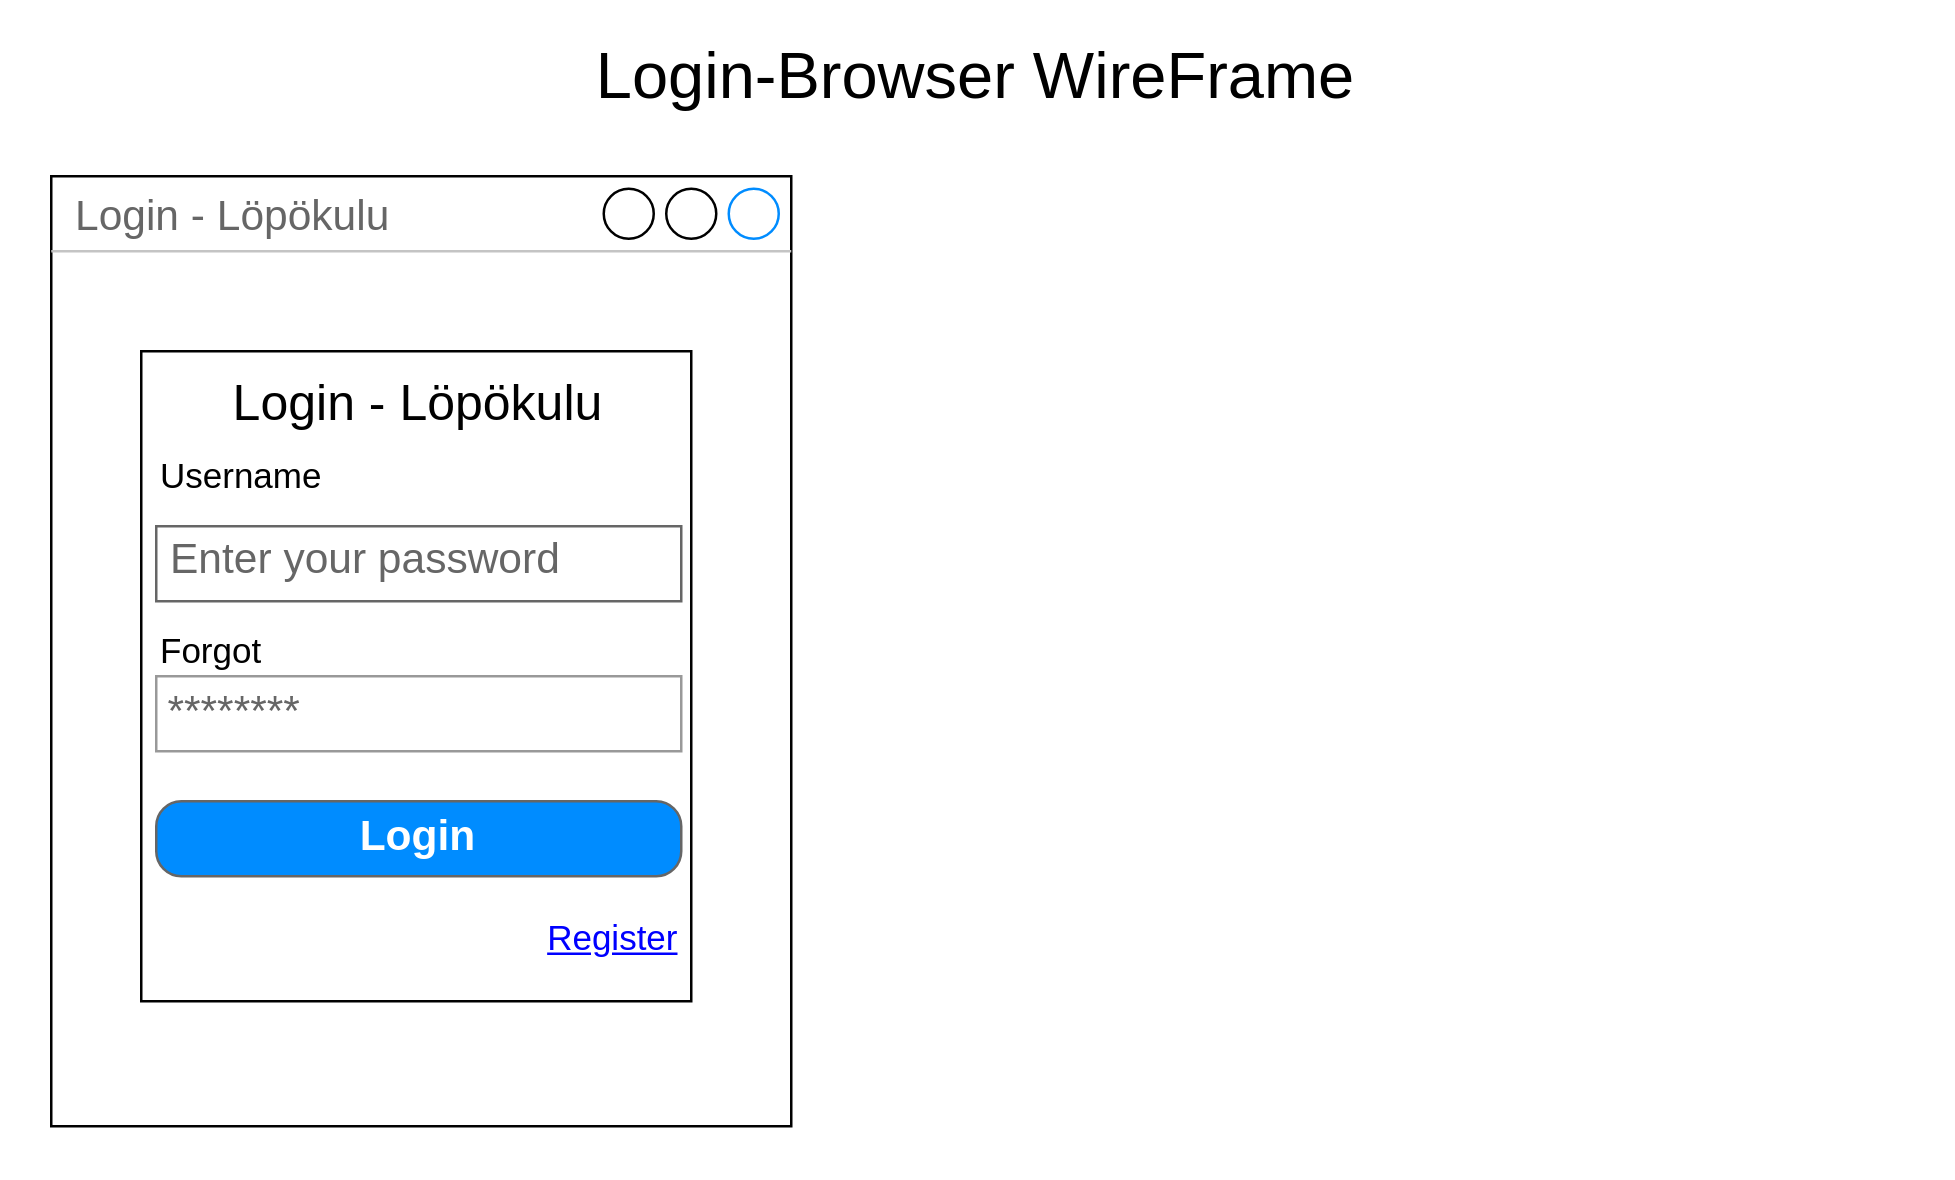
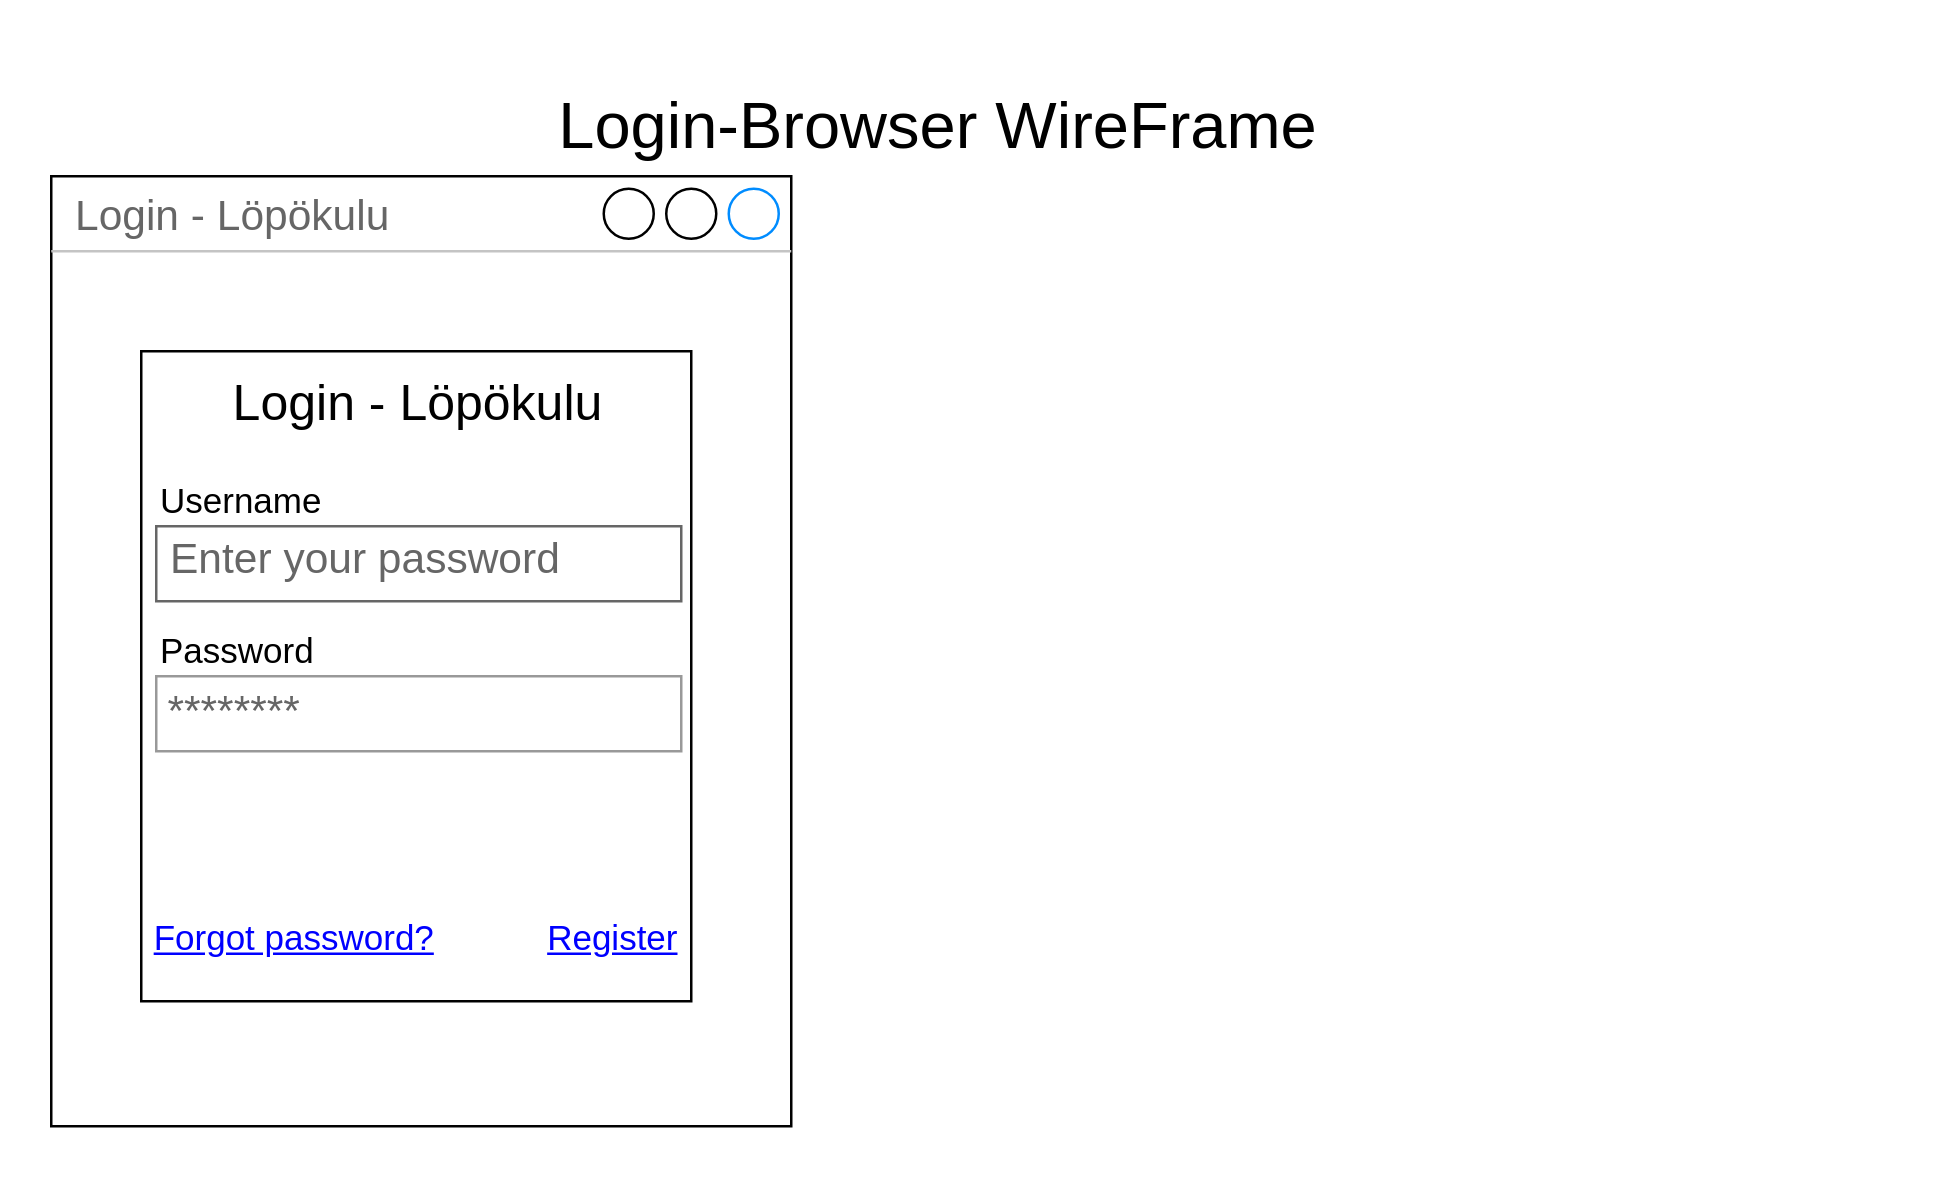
node "Login-Browser WireFrame": moved (976, 76) -> (939, 126)
node "Username": moved (406, 476) -> (406, 501)
node "Forgot": label "Forgot" -> "Password"
node "Login": removed
node "Forgot password?": added
